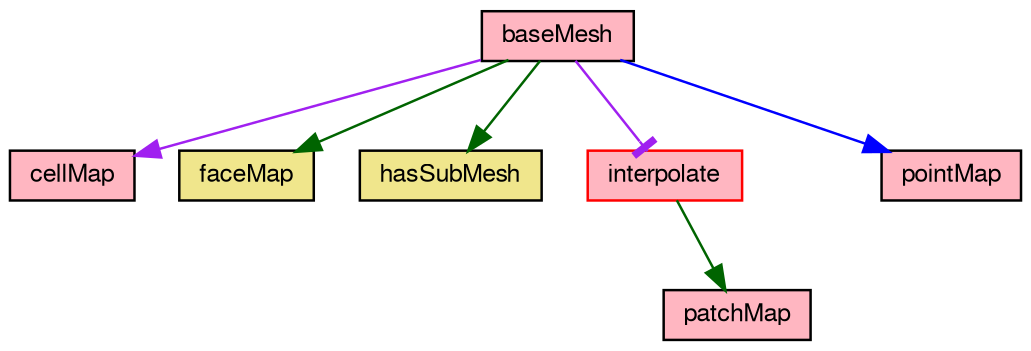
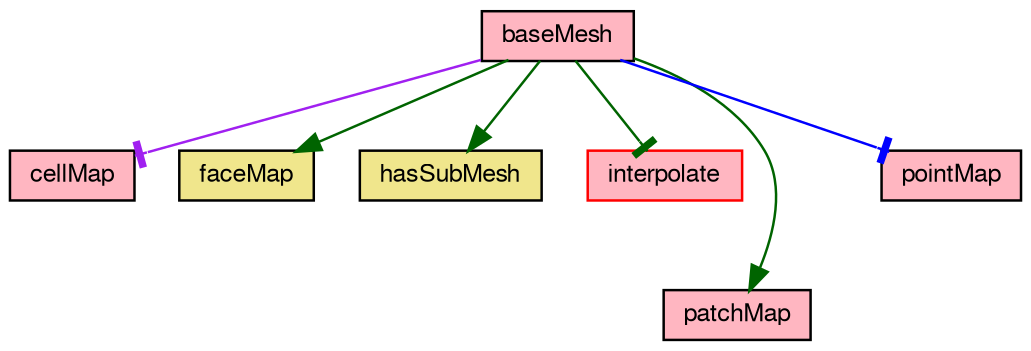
edge "baseMesh" -> "interpolate": color purple -> darkgreen
edge "baseMesh" -> "pointMap": arrowhead normal -> tee
edge "baseMesh" -> "cellMap": arrowhead normal -> tee
edge "interpolate" -> "patchMap": now "baseMesh" -> "patchMap"
